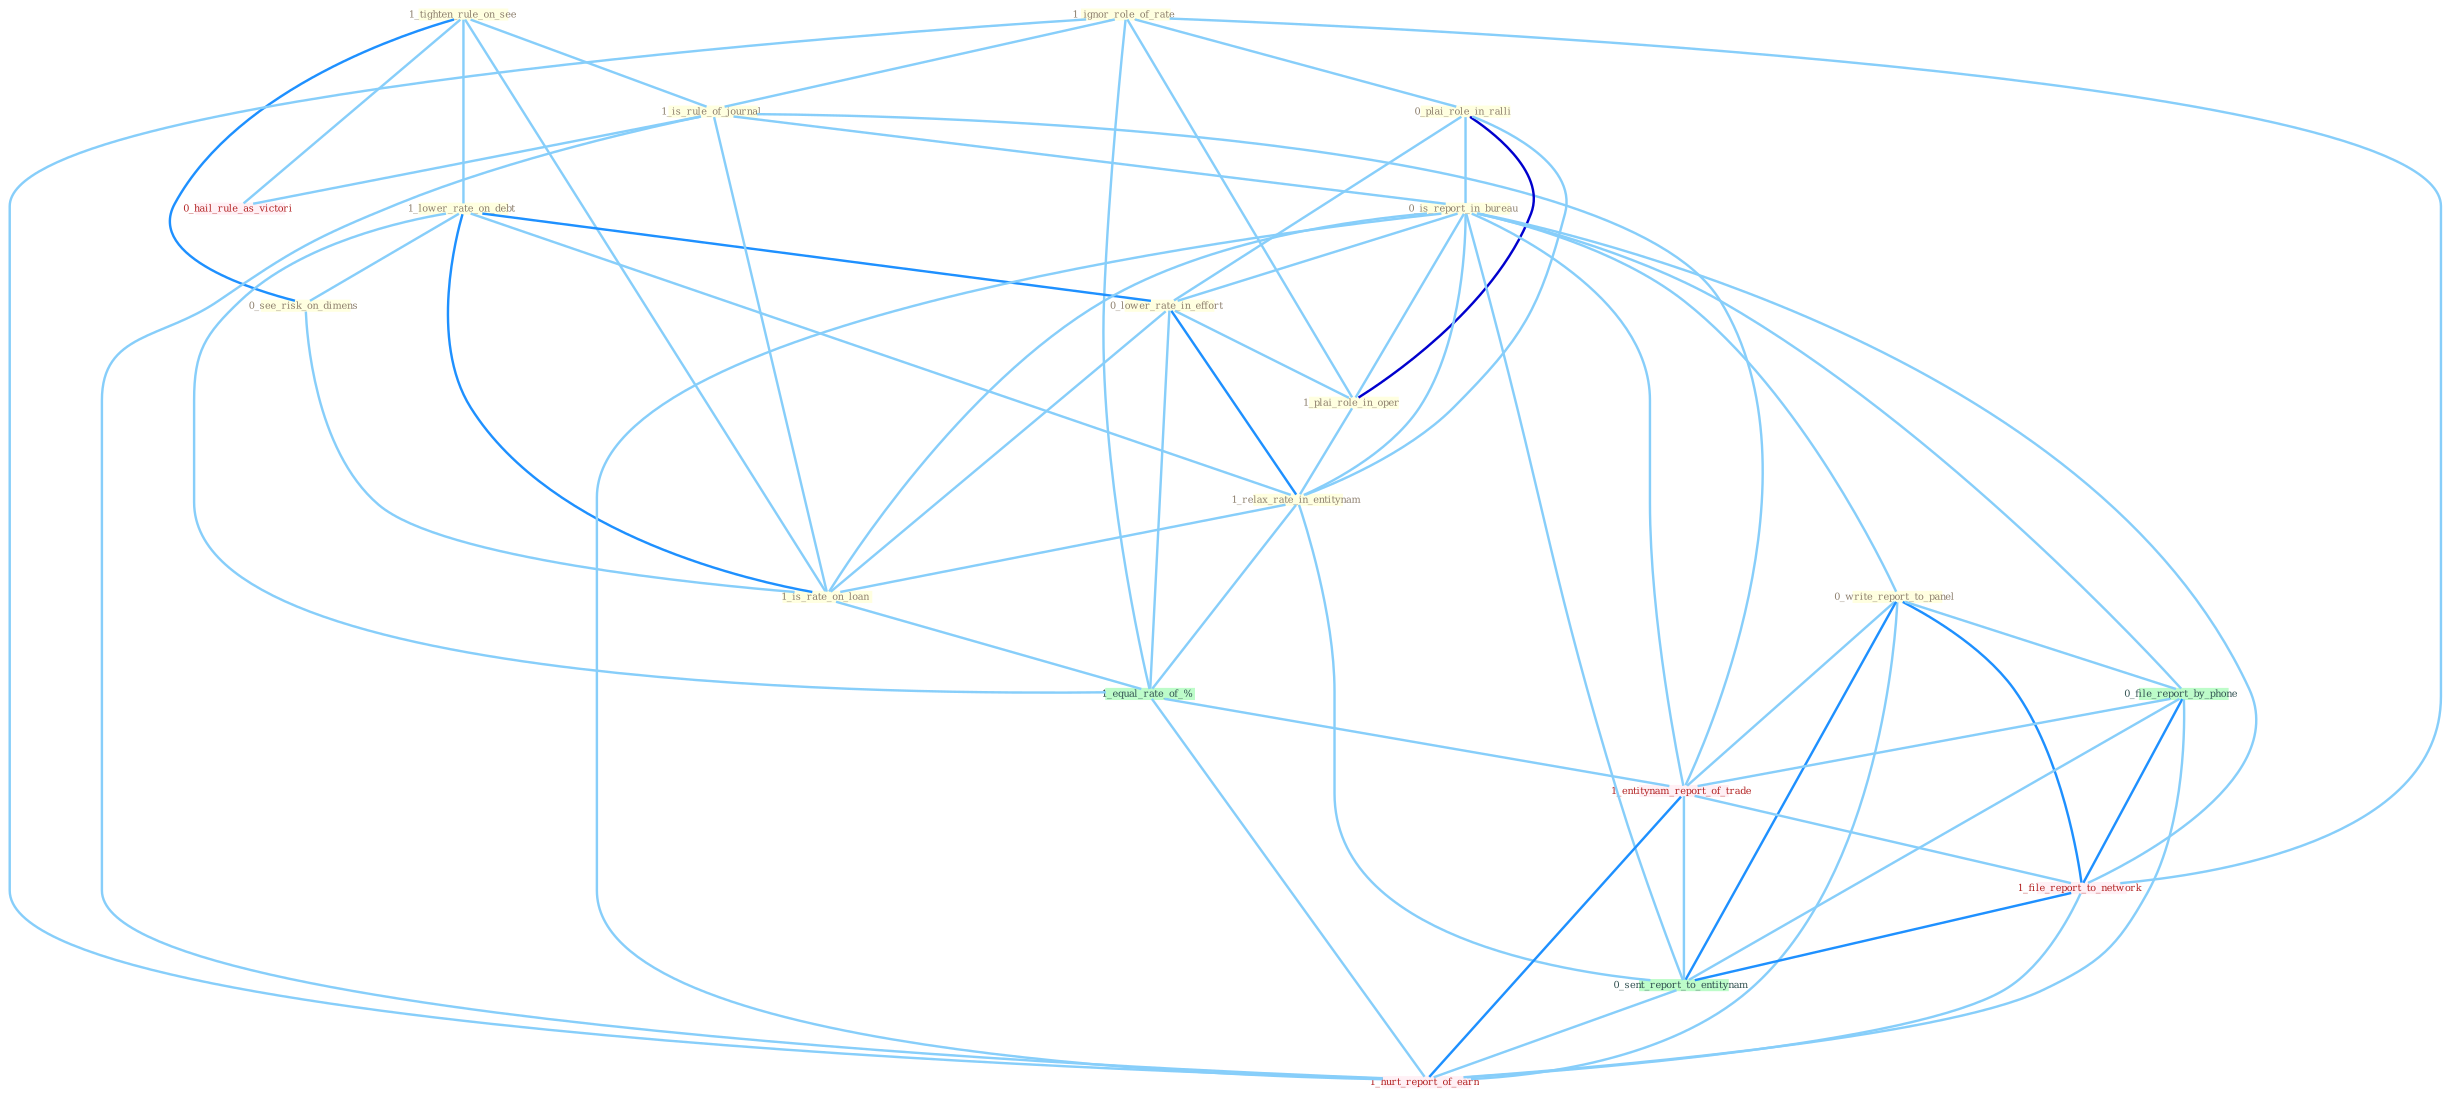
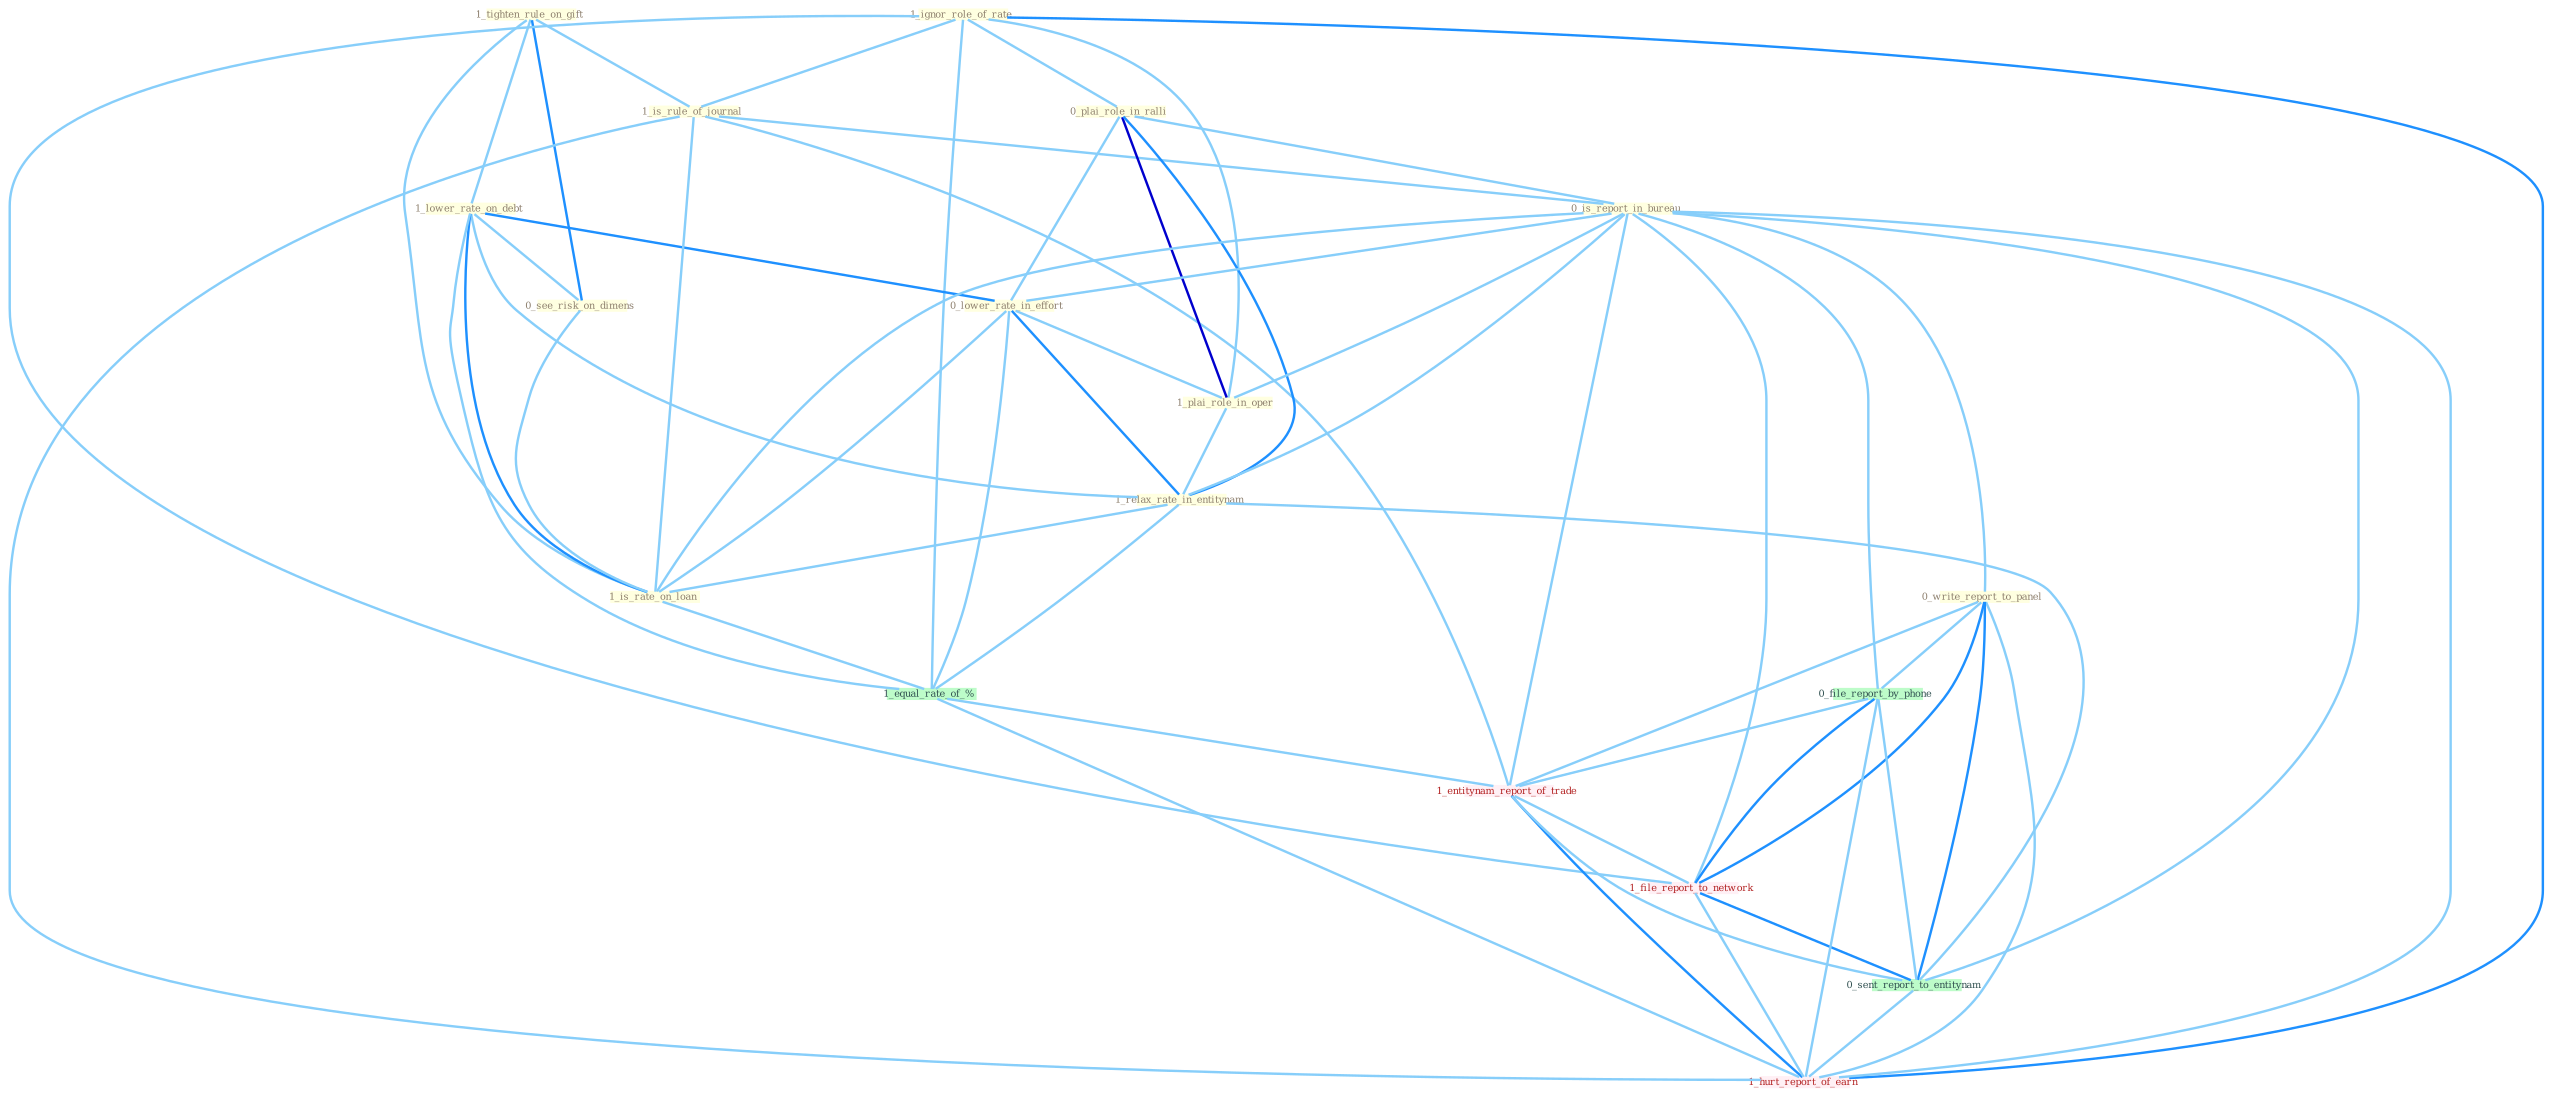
node "1_tighten_rule_on_see": label "1_tighten_rule_on_see" -> "1_tighten_rule_on_gift"
node "0_hail_rule_as_victori": removed
edge "0_plai_role_in_ralli" -- "1_relax_rate_in_entitynam": color #87cefa -> #1e90ff
edge "1_ignor_role_of_rate" -- "1_hurt_report_of_earn": color #87cefa -> #1e90ff
